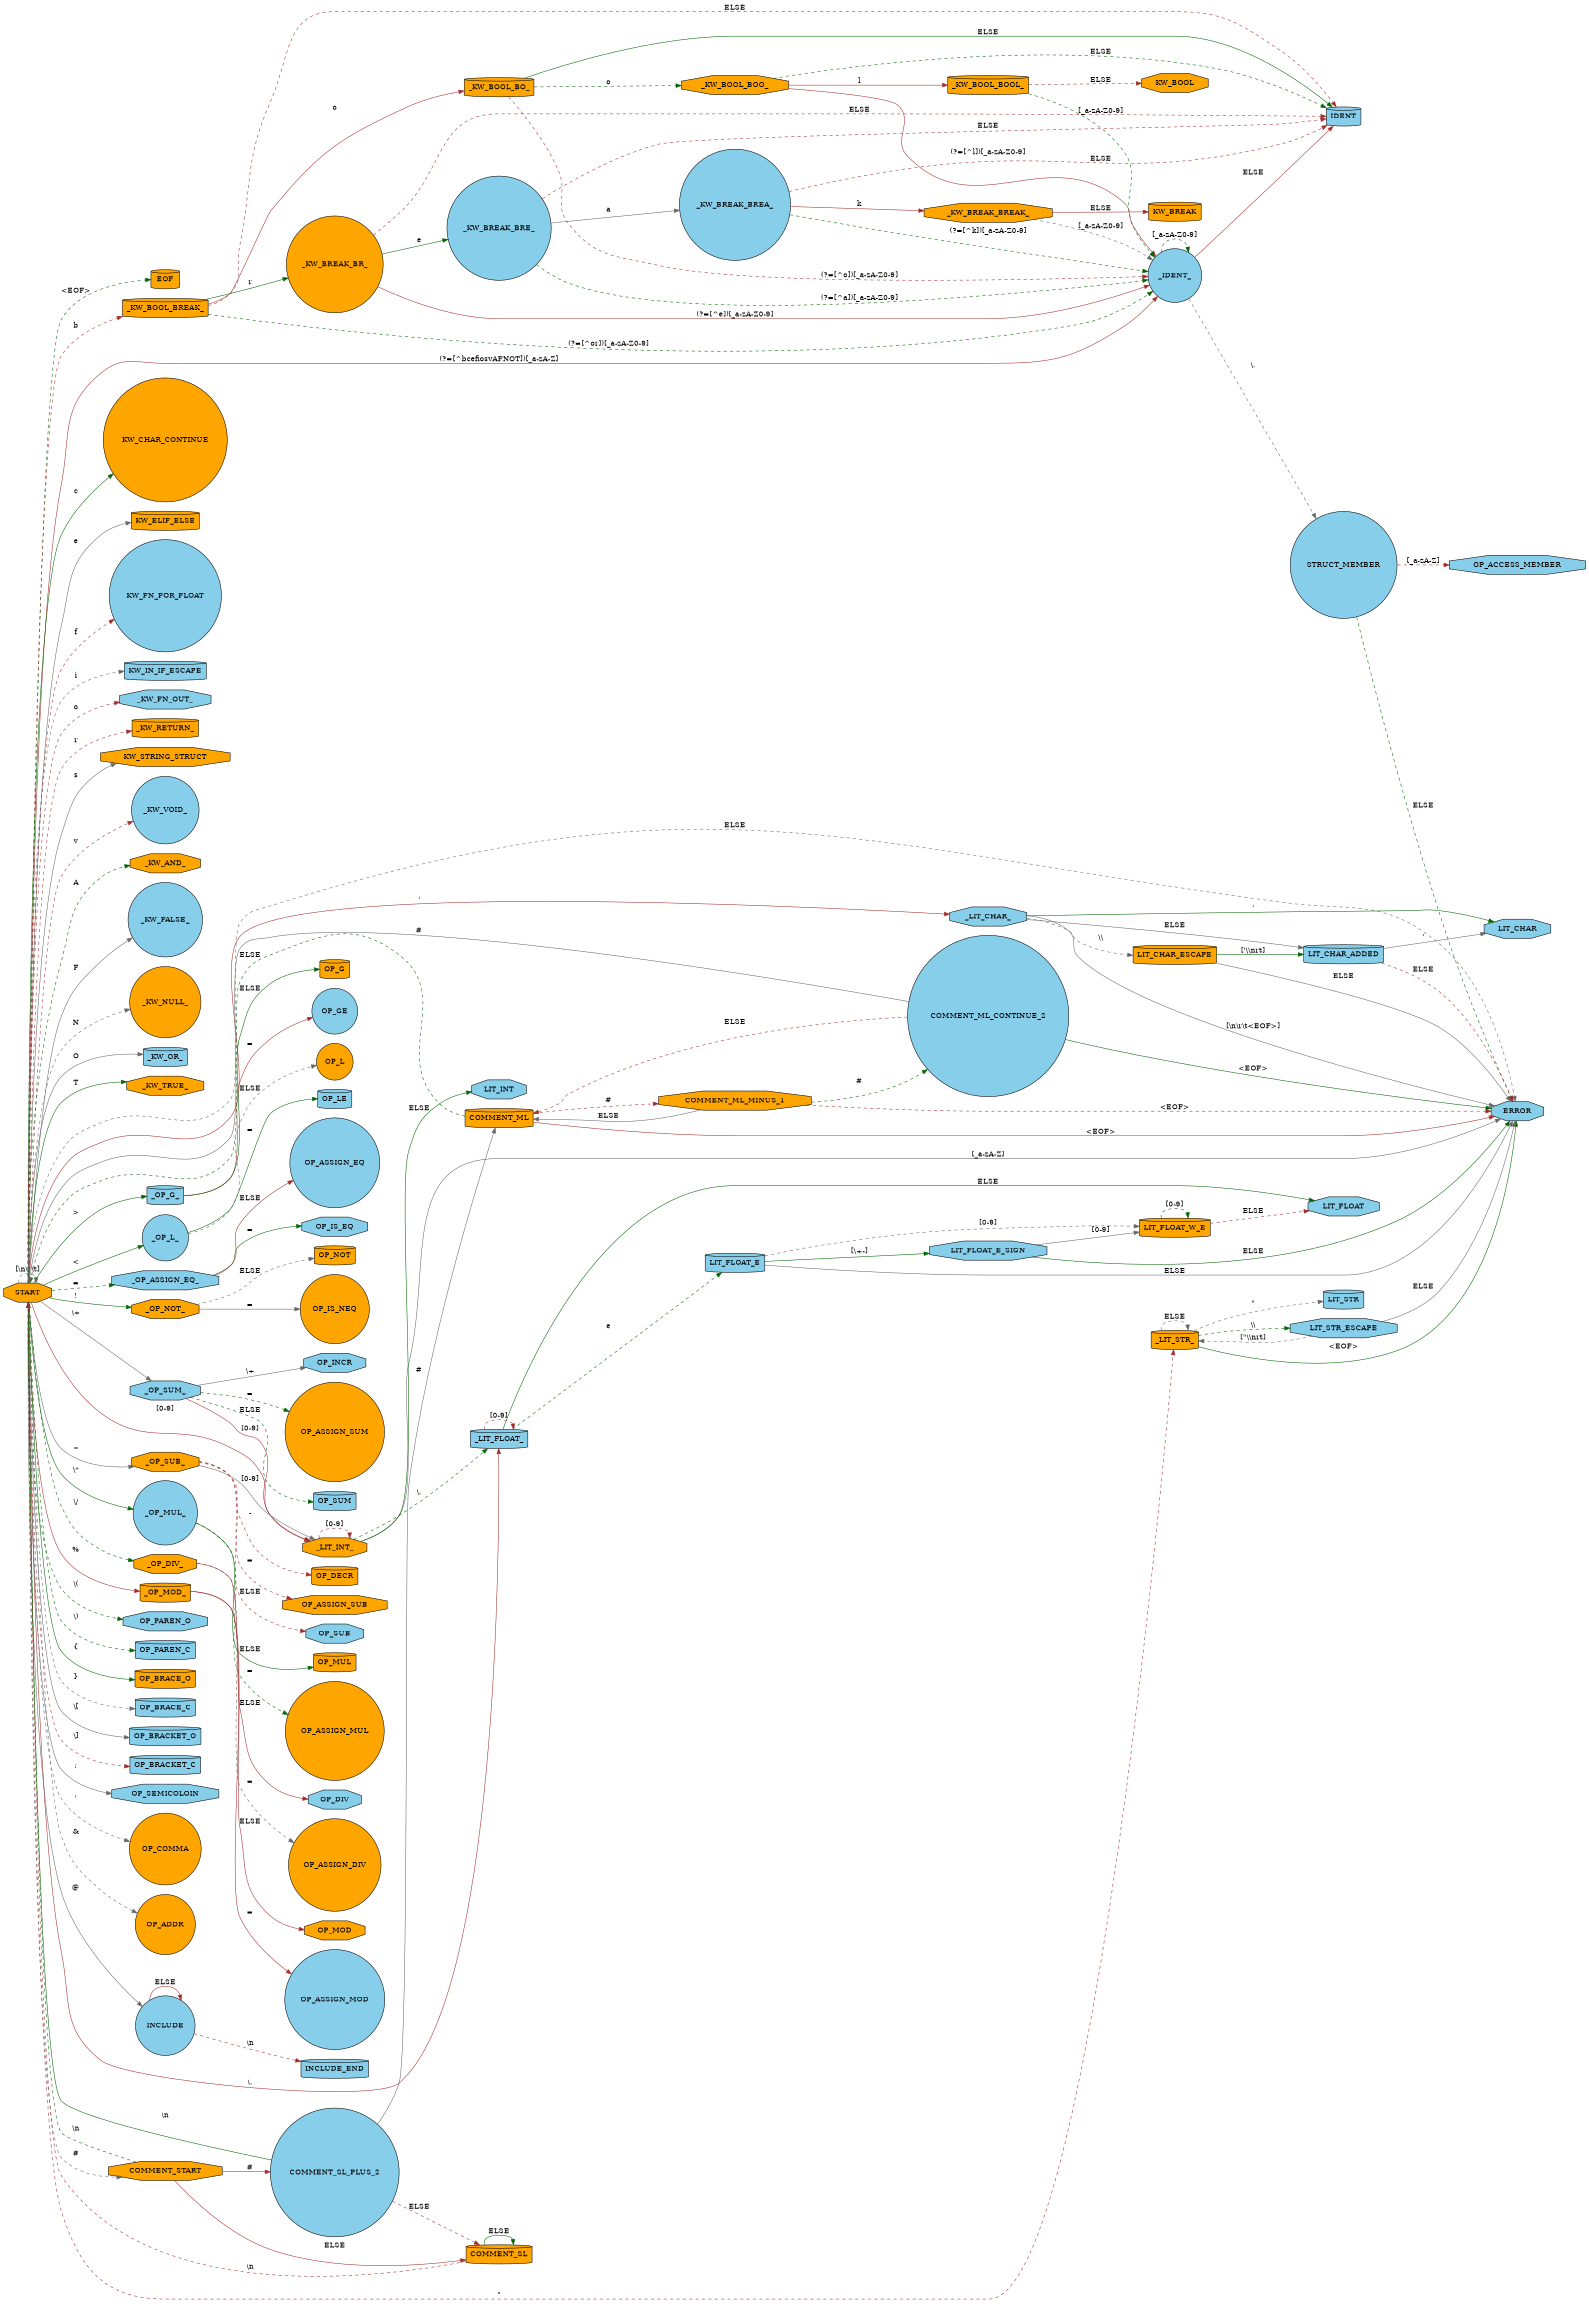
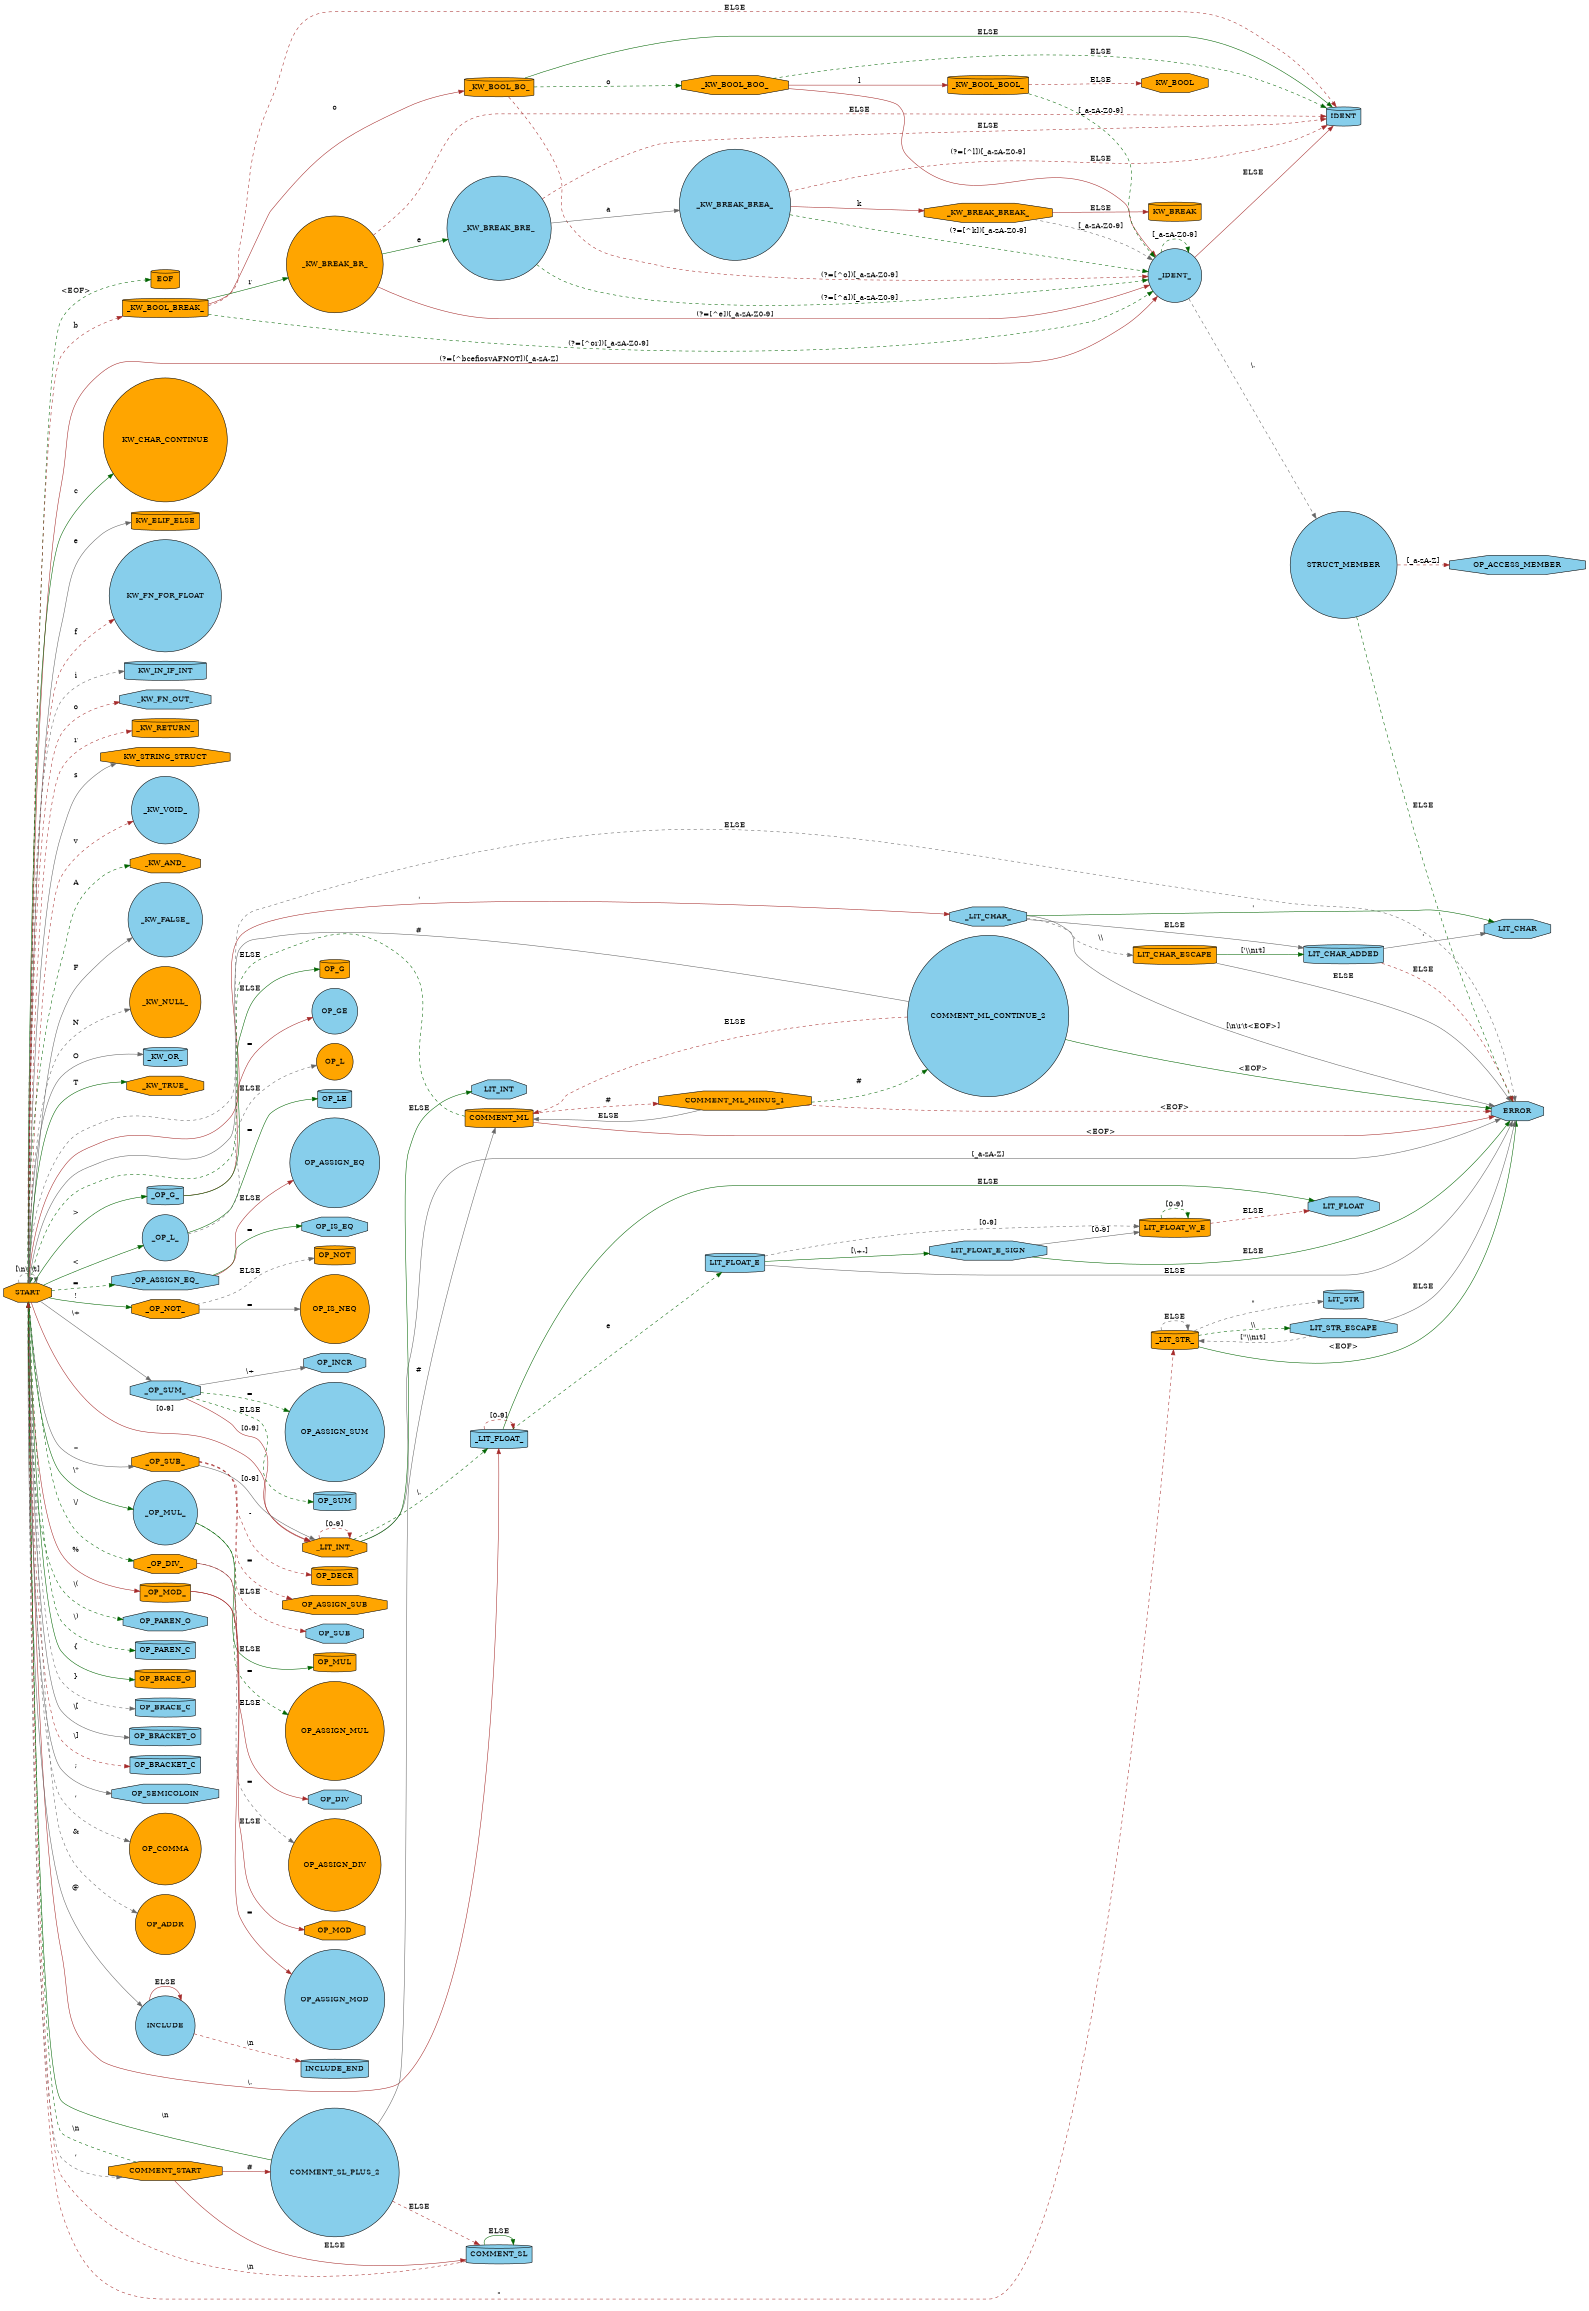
node "KW_IN_IF_ESCAPE": label "KW_IN_IF_ESCAPE" -> "KW_IN_IF_INT"
node "OP_ASSIGN_SUM": fillcolor orange -> skyblue
edge "START" -> "COMMENT_START": label "#" -> ","
node "COMMENT_SL": fillcolor orange -> skyblue
